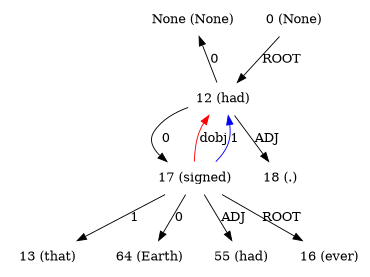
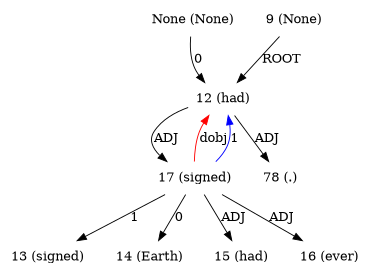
node "0 (None)": label "0 (None)" -> "9 (None)"
edge "12 (had)" -> "None (None)": reversed
edge "12 (had)" -> "17 (signed)": label "0" -> "ADJ"
node "18 (.)": label "18 (.)" -> "78 (.)"
edge "17 (signed)" -> "16 (ever)": label "ROOT" -> "ADJ"
node "13 (that)": label "13 (that)" -> "13 (signed)"
node "64 (Earth)": label "64 (Earth)" -> "14 (Earth)"
node "55 (had)": label "55 (had)" -> "15 (had)"
